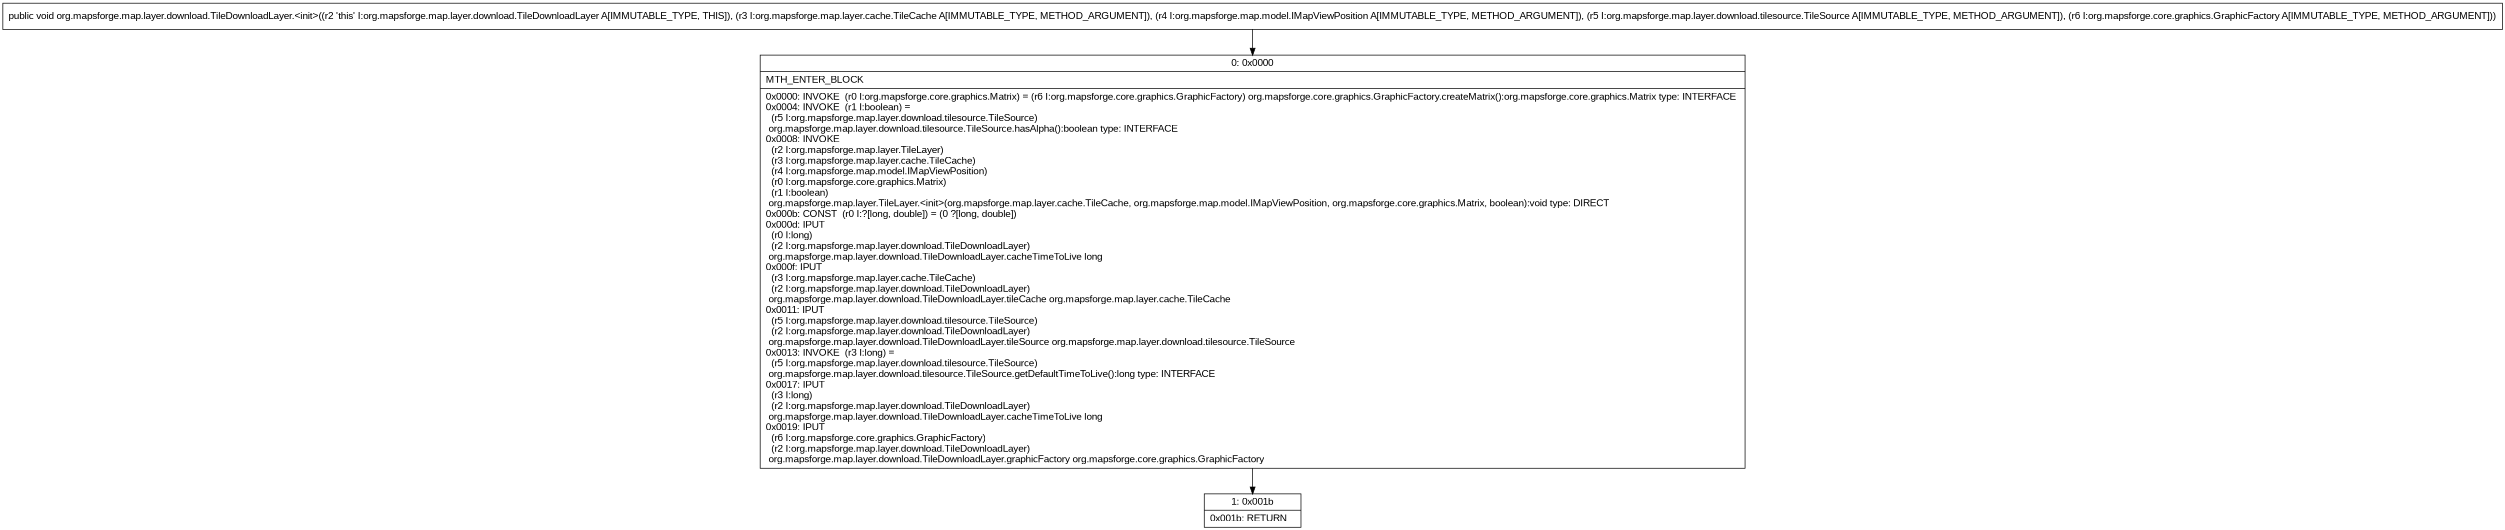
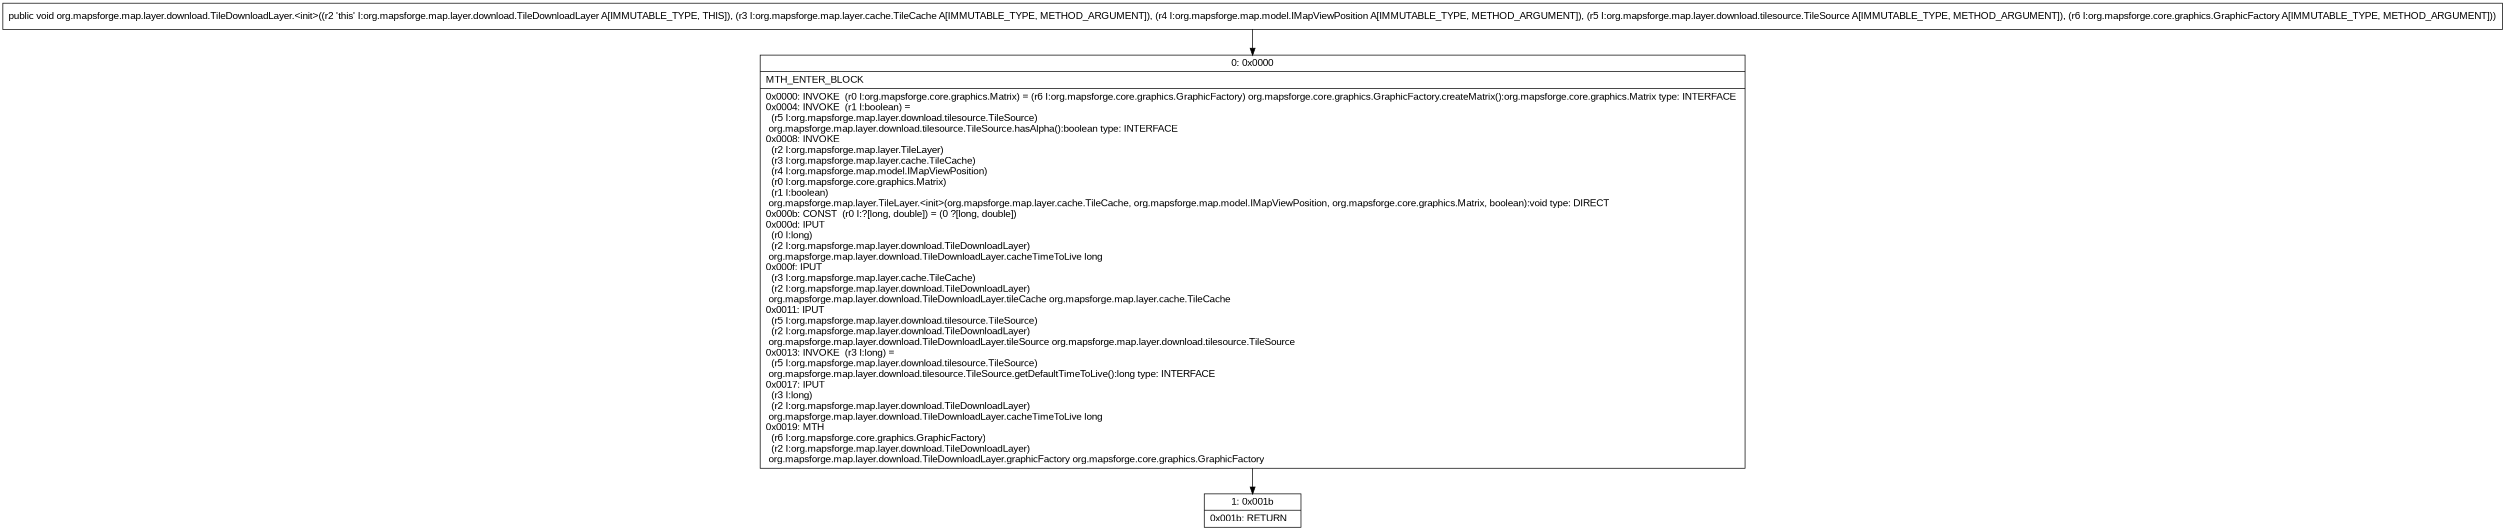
node "0: 0x0000": text "0x0019: IPUT" -> "0x0019: MTH"
